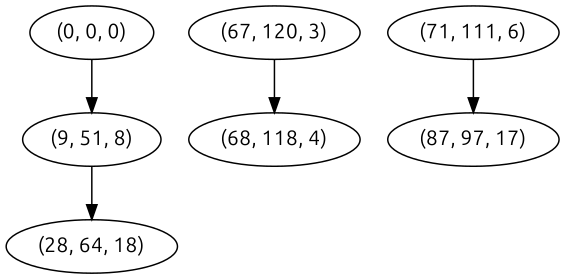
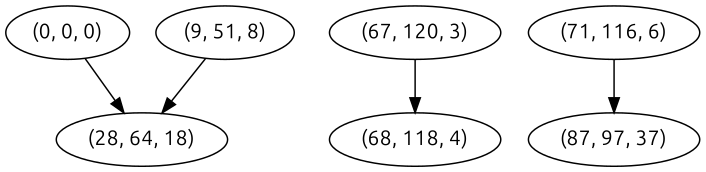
node "(71, 111, 6)": label "(71, 111, 6)" -> "(71, 116, 6)"
edge "(0, 0, 0)" -> "(9, 51, 8)": now "(0, 0, 0)" -> "(28, 64, 18)"
node "(87, 97, 17)": label "(87, 97, 17)" -> "(87, 97, 37)"
